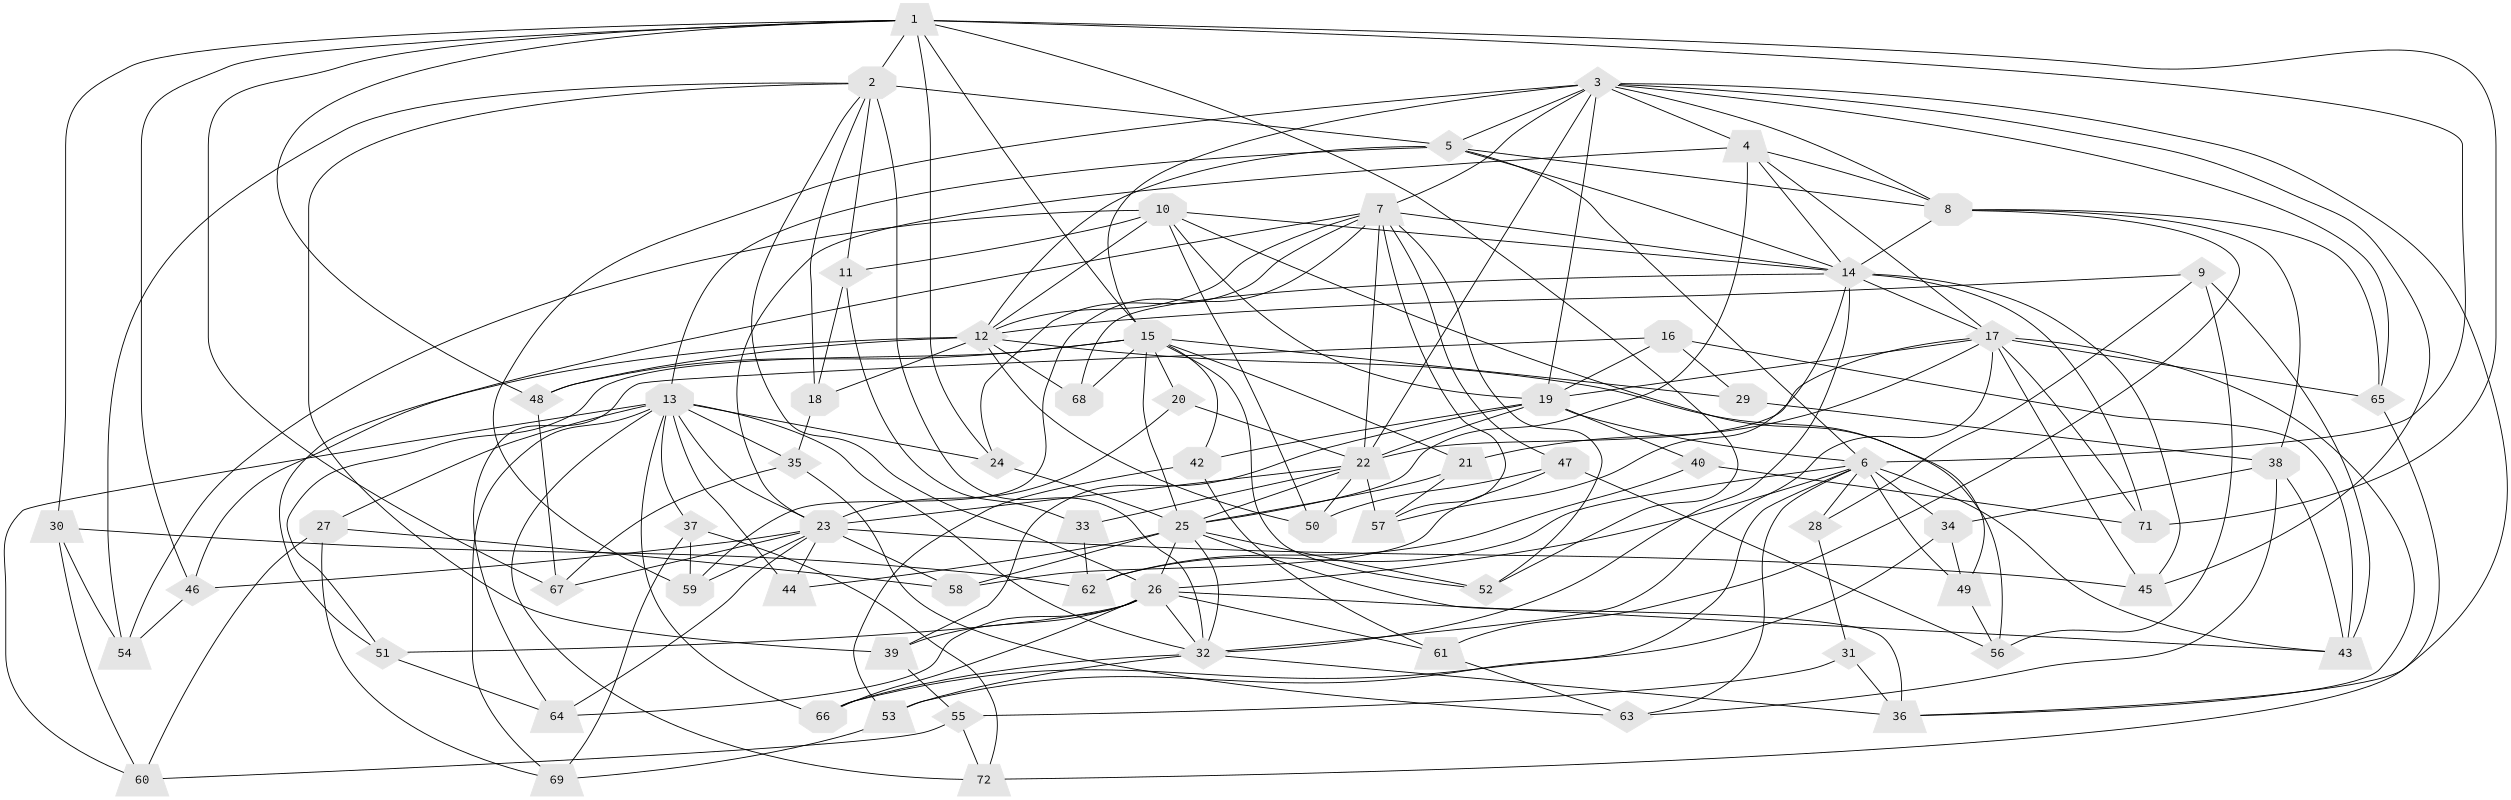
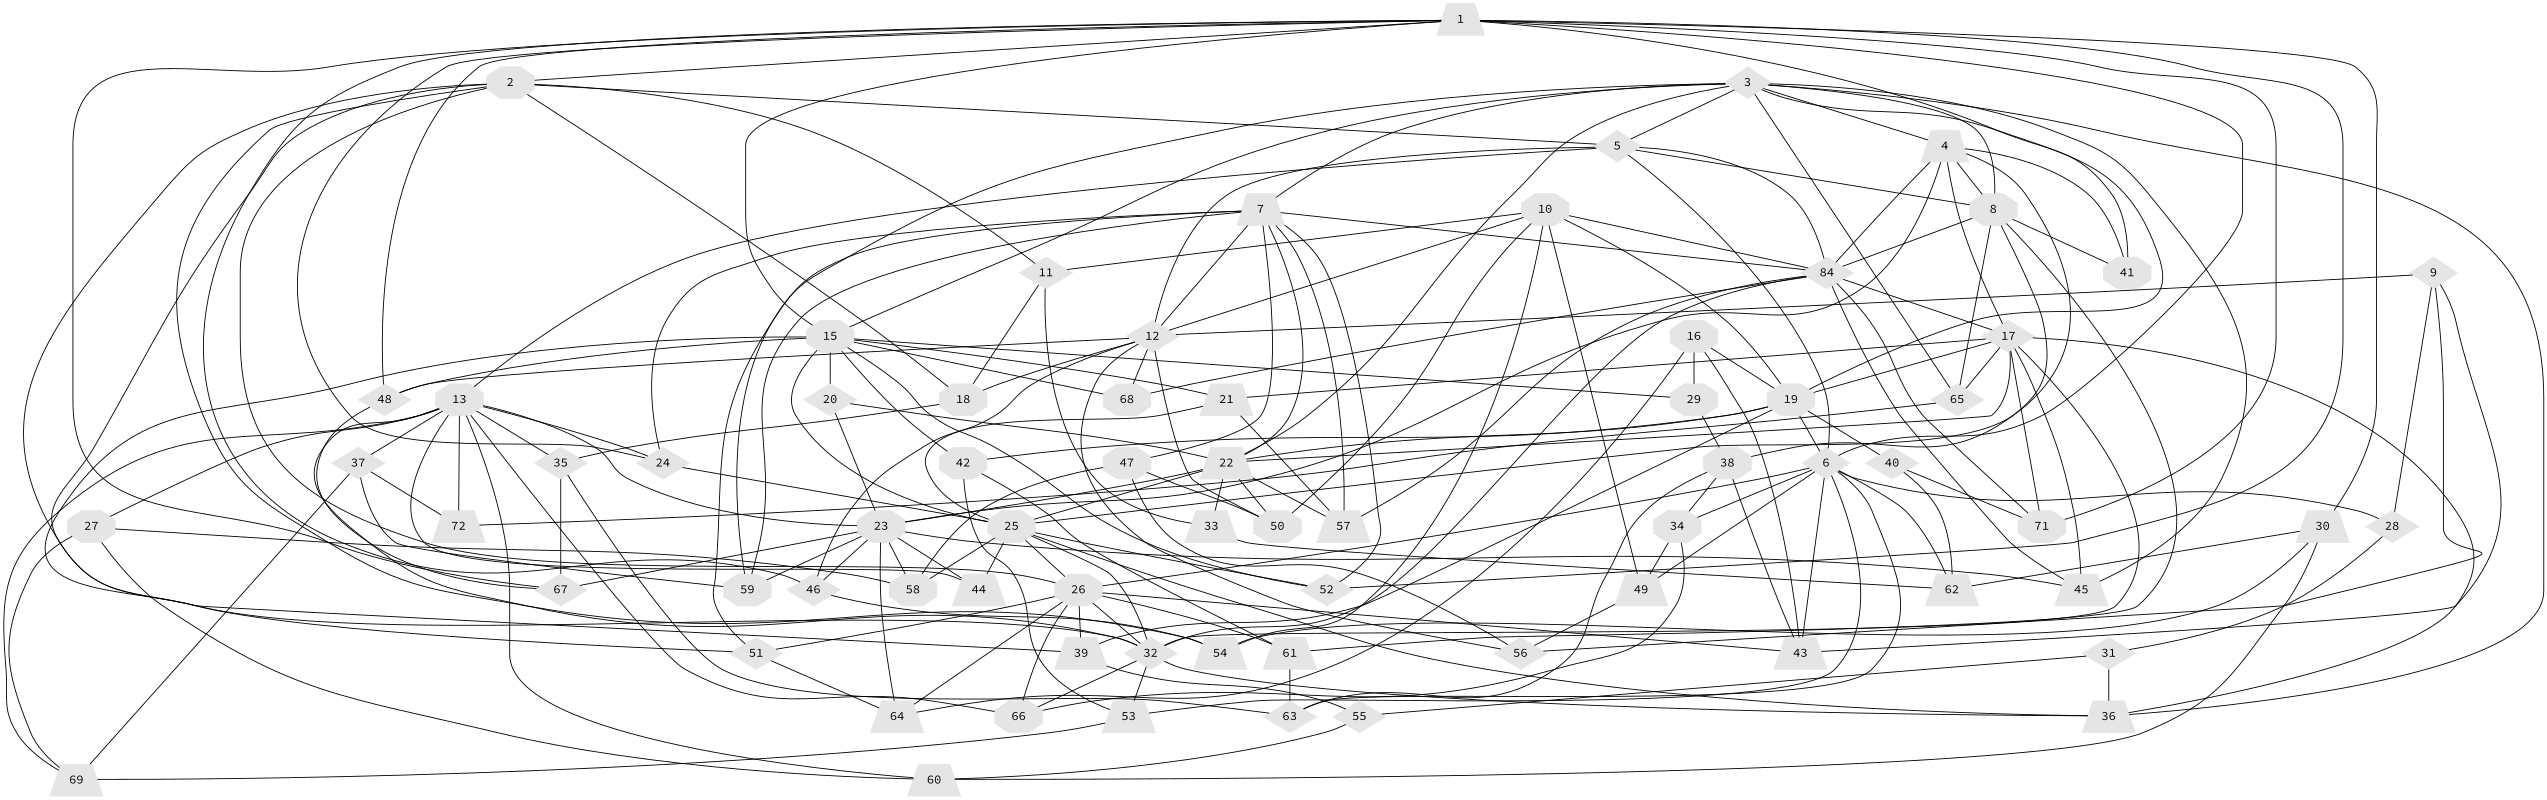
node "14": label "14" -> "84"
node "41": added
edge "55" -- "72": removed
